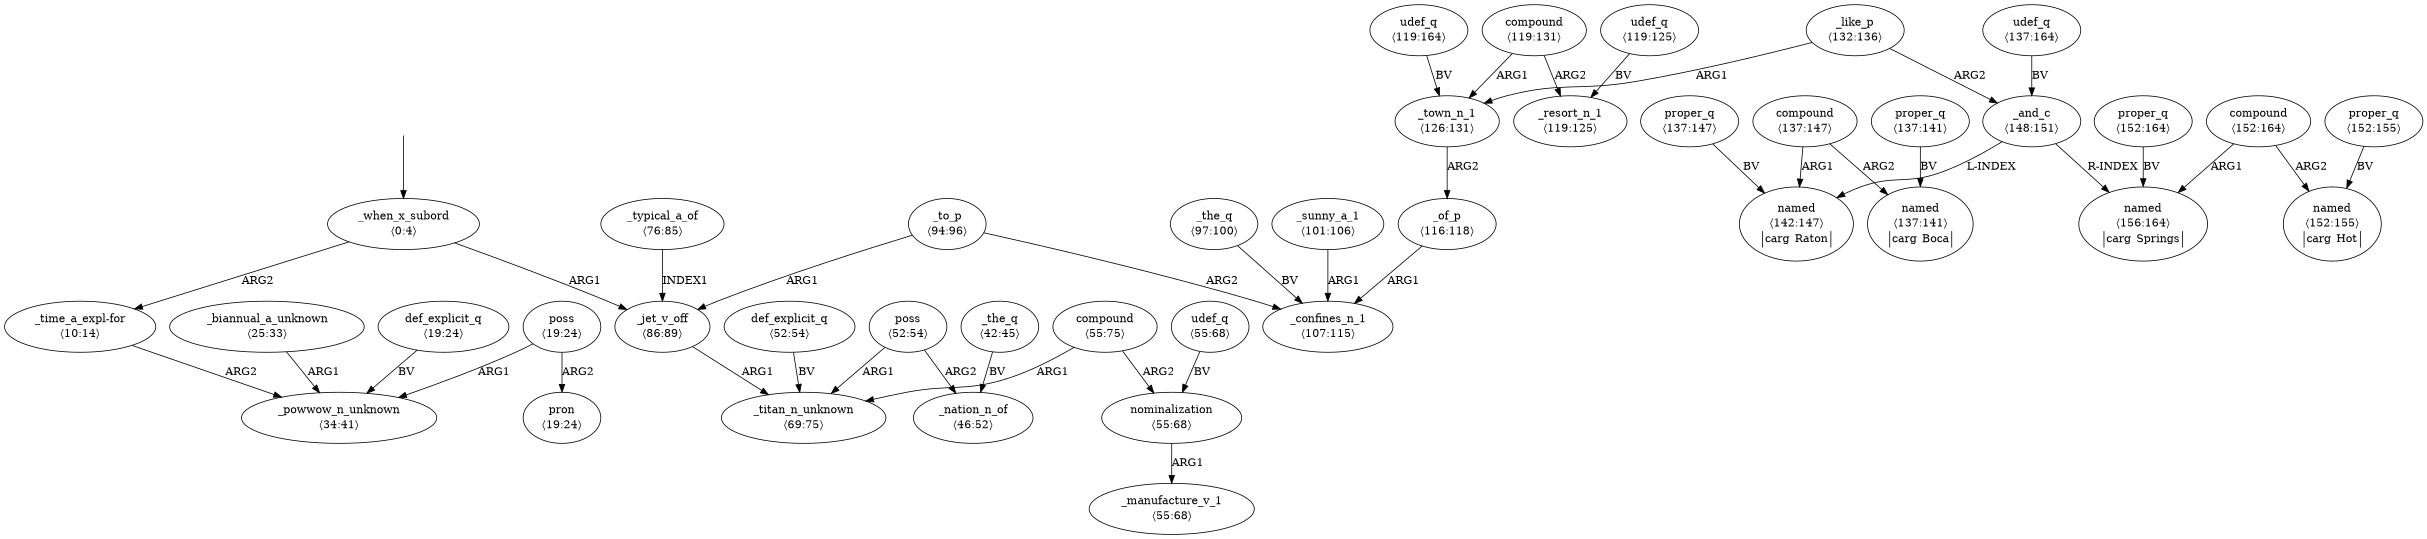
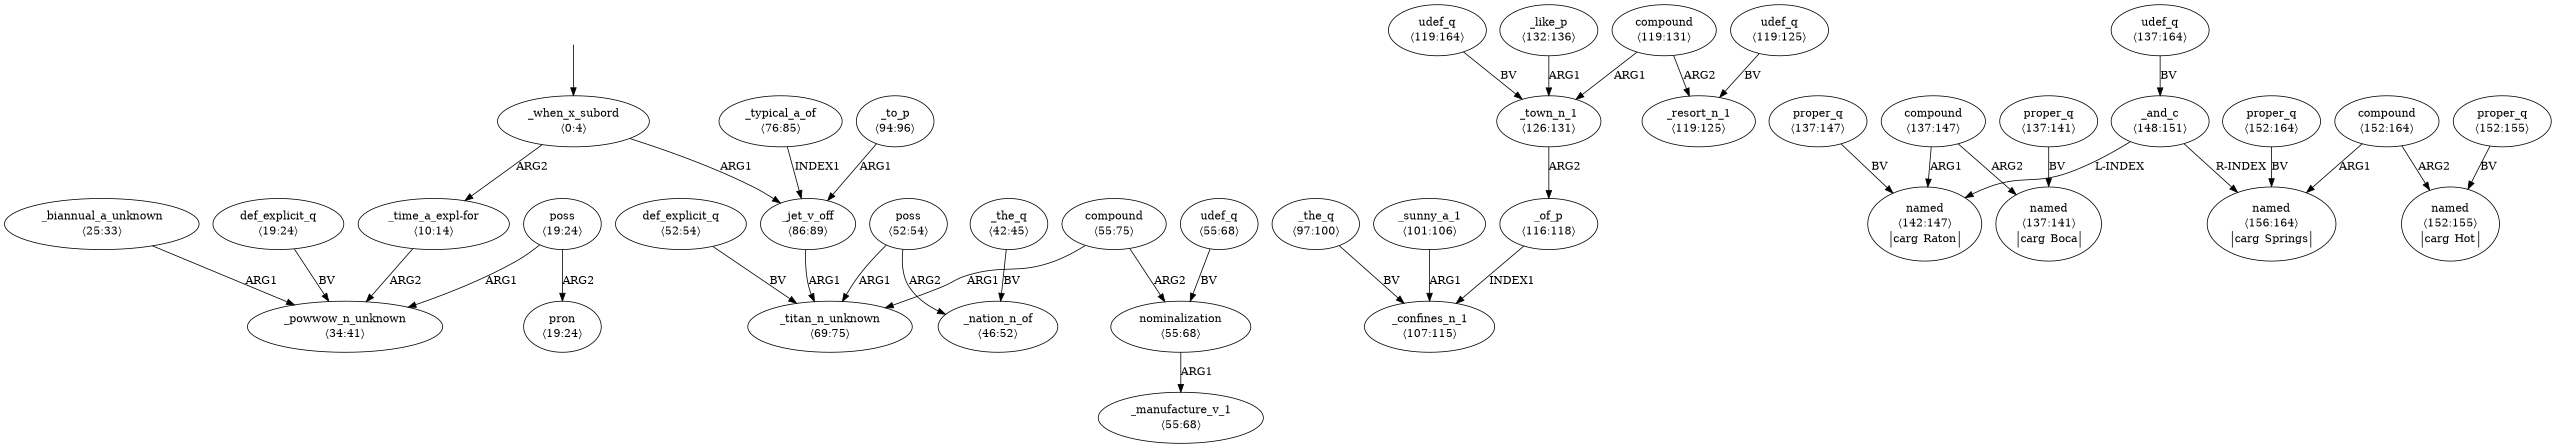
edge "_like_p" -> "_and_c": removed, label "ARG2"
edge "_to_p" -> "_confines_n_1": removed, label "ARG2"
edge "_of_p" -> "_confines_n_1": label "ARG1" -> "INDEX1"
